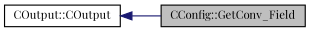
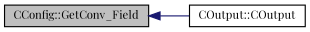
edge "CConfig::GetConv_Field" -> "COutput::COutput": reversed
